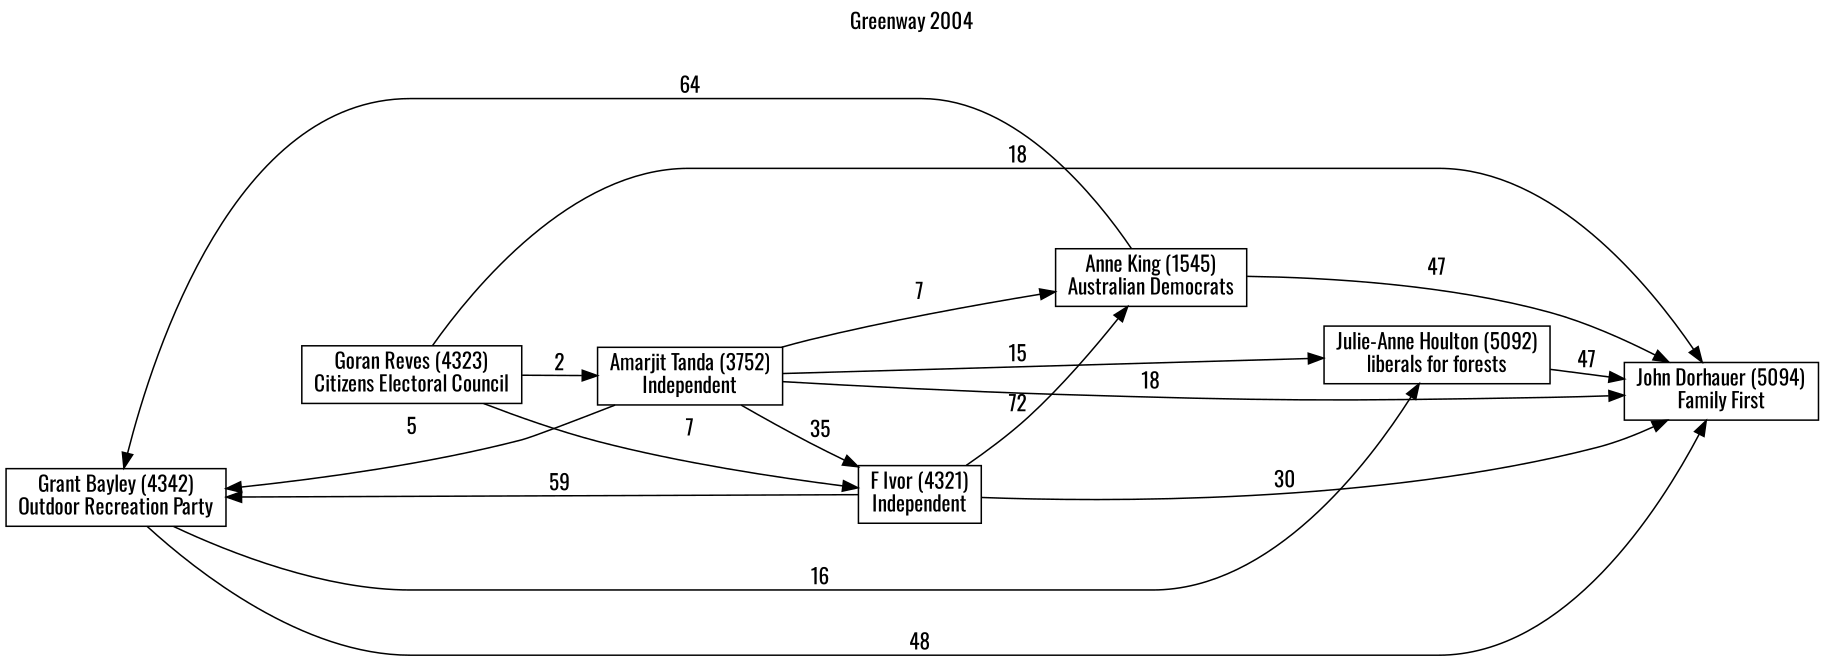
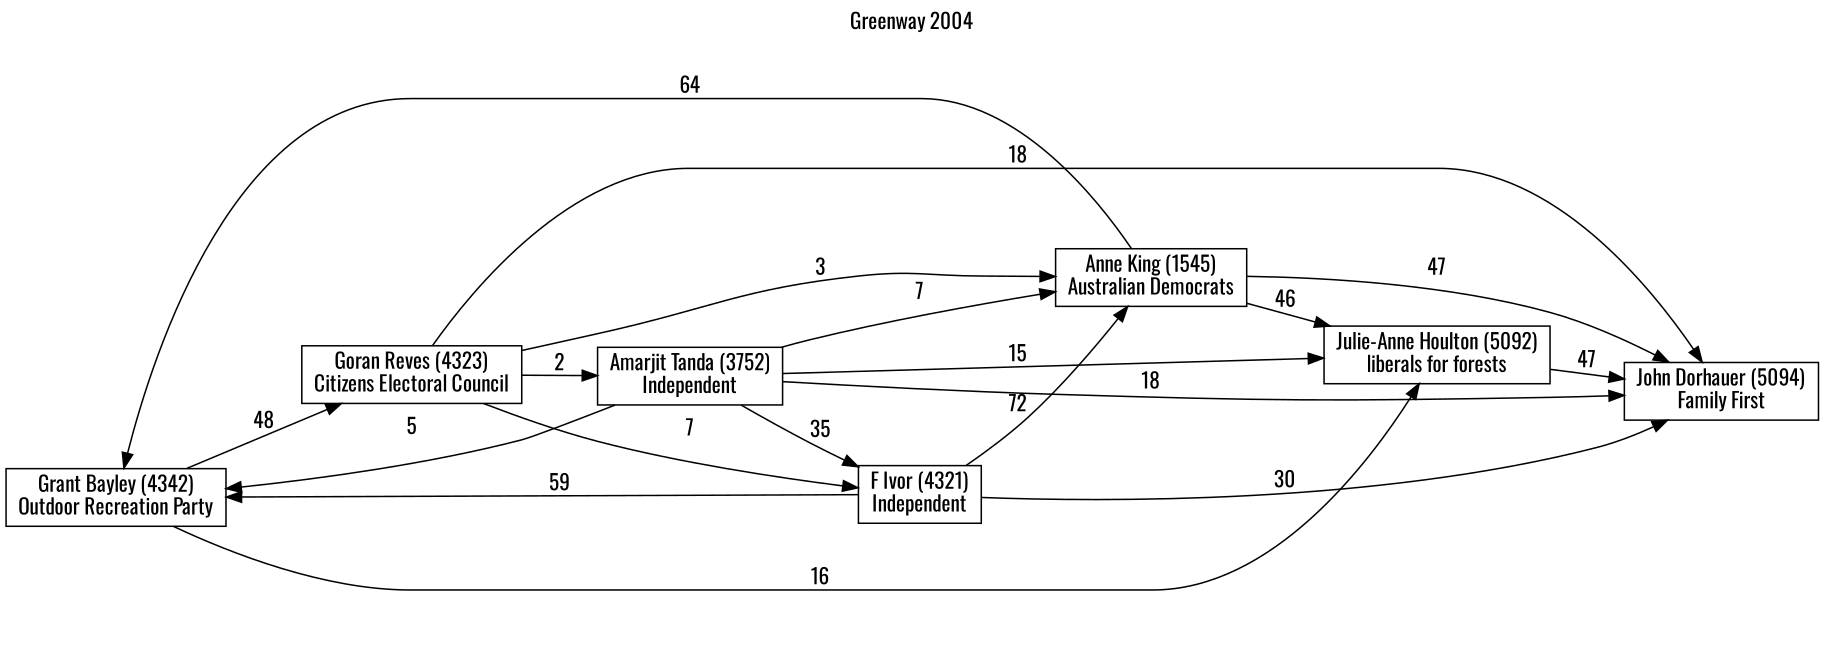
edge "Goran Reves (4323) Citizens Electoral Council" -> "Anne King (1545) Australian Democrats": added, label "3"
edge "Anne King (1545) Australian Democrats" -> "Julie-Anne Houlton (5092) liberals for forests": added, label "46"
edge "Grant Bayley (4342) Outdoor Recreation Party" -> "John Dorhauer (5094) Family First": now "Grant Bayley (4342) Outdoor Recreation Party" -> "Goran Reves (4323) Citizens Electoral Council"
